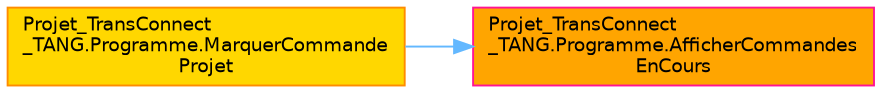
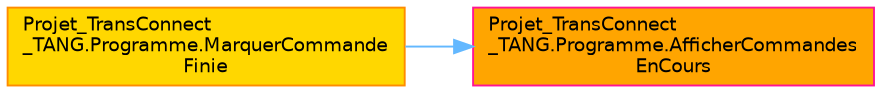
node "Projet_TransConnect _TANG.Programme.MarquerCommande Projet": label "Projet_TransConnect _TANG.Programme.MarquerCommande Projet" -> "Projet_TransConnect _TANG.Programme.MarquerCommande Finie"
